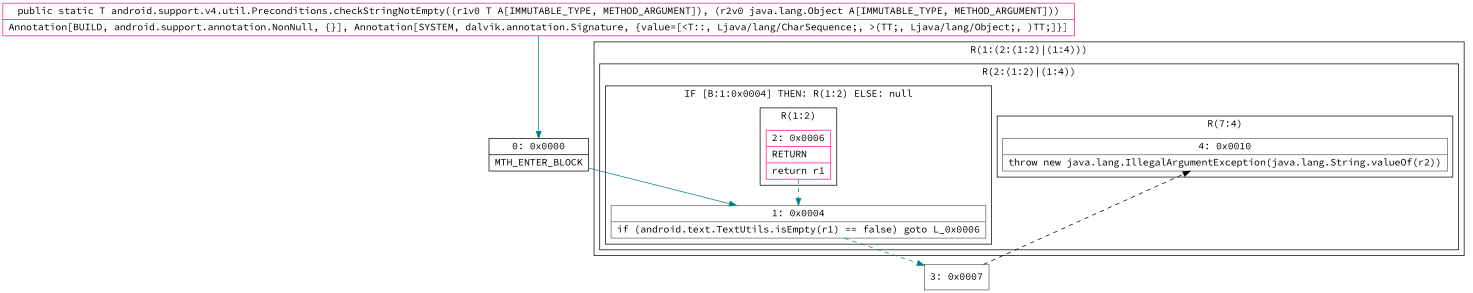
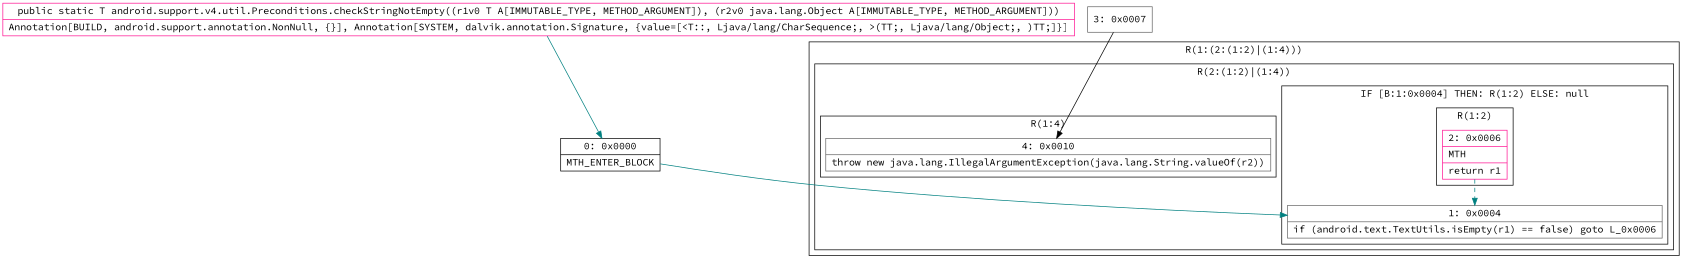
cluster "R(7:4)": label "R(7:4)" -> "R(1:4)"
node "2: 0x0006": text "RETURN" -> "MTH"
edge "3: 0x0007" -> "4: 0x0010": style dashed -> solid
edge "1: 0x0004" -> "3: 0x0007": removed
